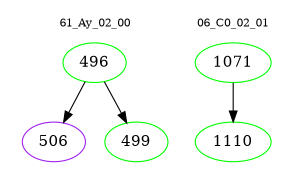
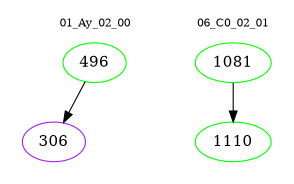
cluster "61_Ay_02_00": label "61_Ay_02_00" -> "01_Ay_02_00"
node "1071": label "1071" -> "1081"
node "506": label "506" -> "306"
node "499": removed
